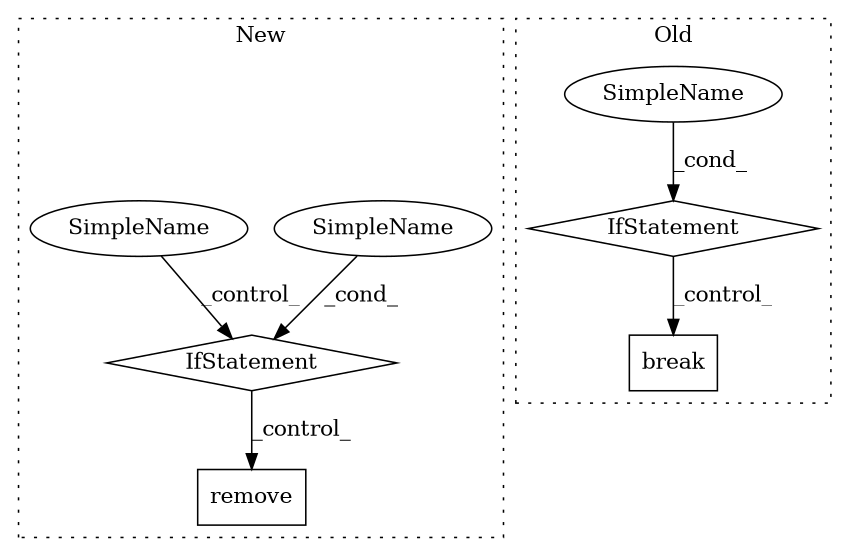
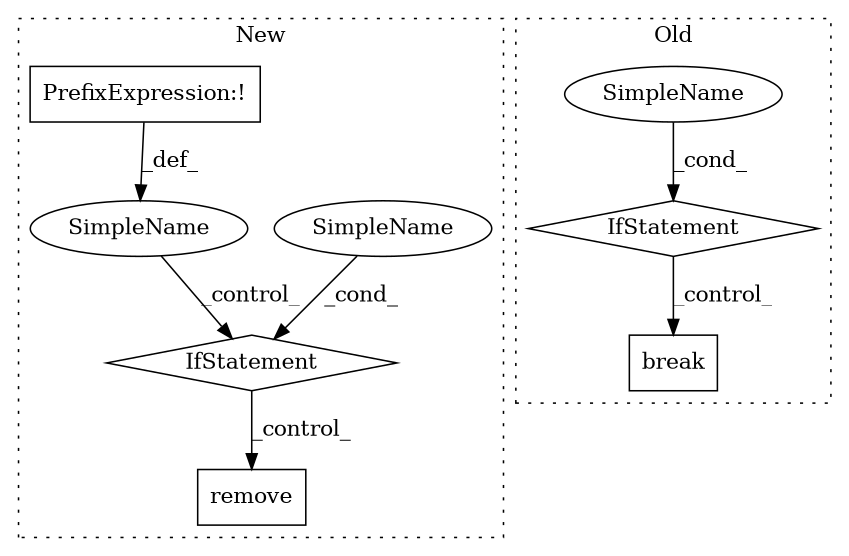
node "PrefixExpression:!": added
